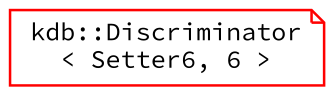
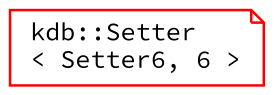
node "kdb::Discriminator < Setter6, 6 >": label "kdb::Discriminator < Setter6, 6 >" -> "kdb::Setter < Setter6, 6 >"
